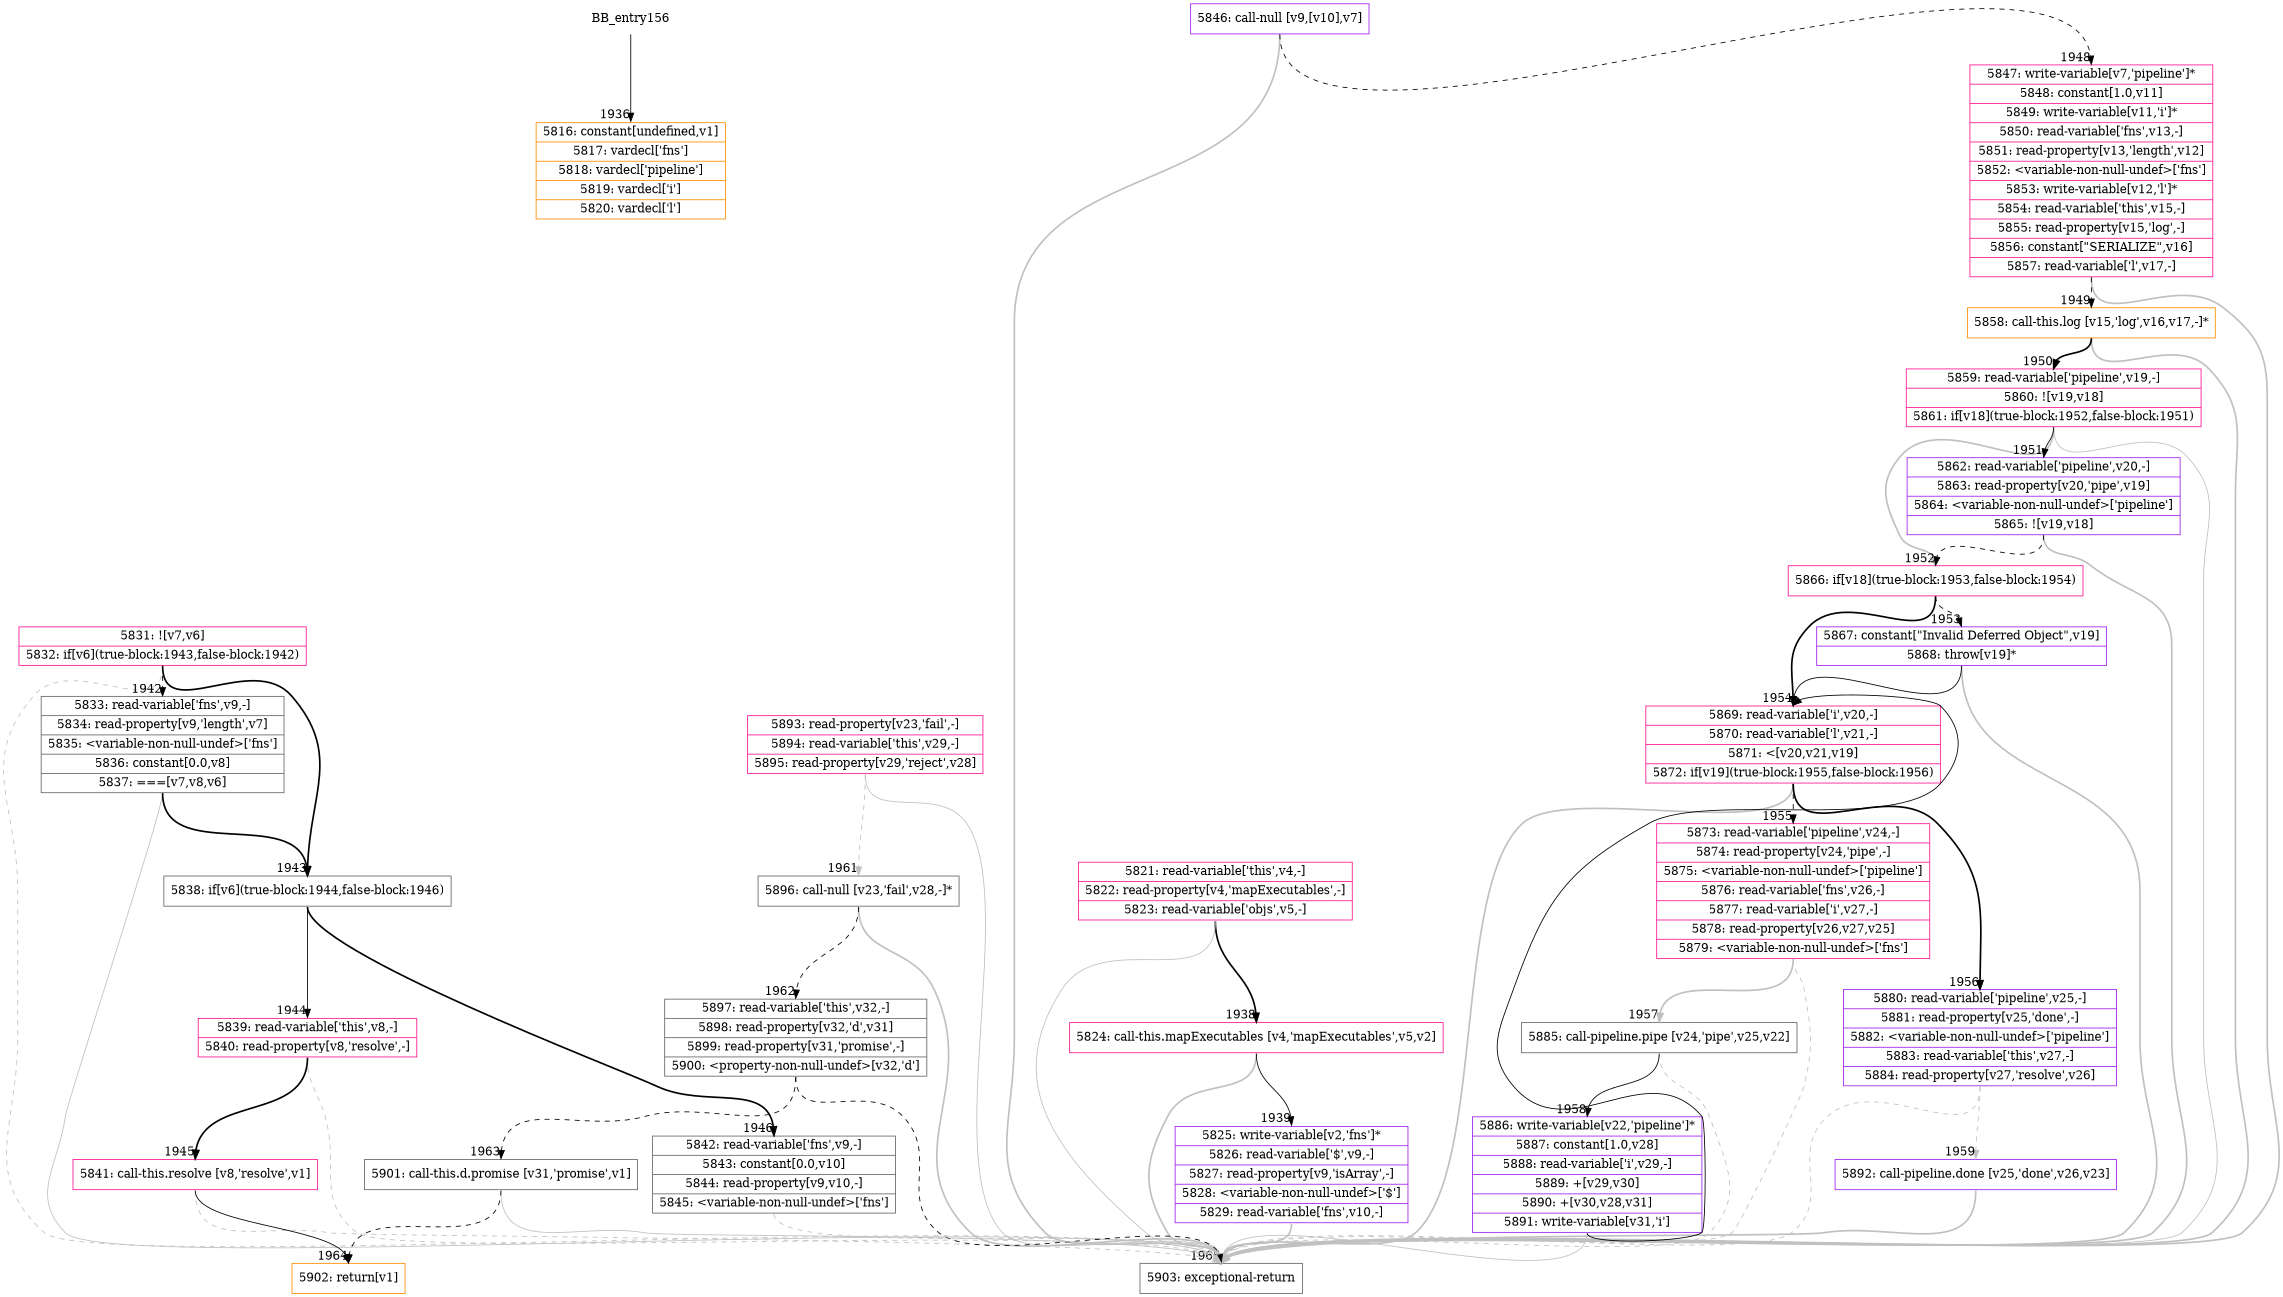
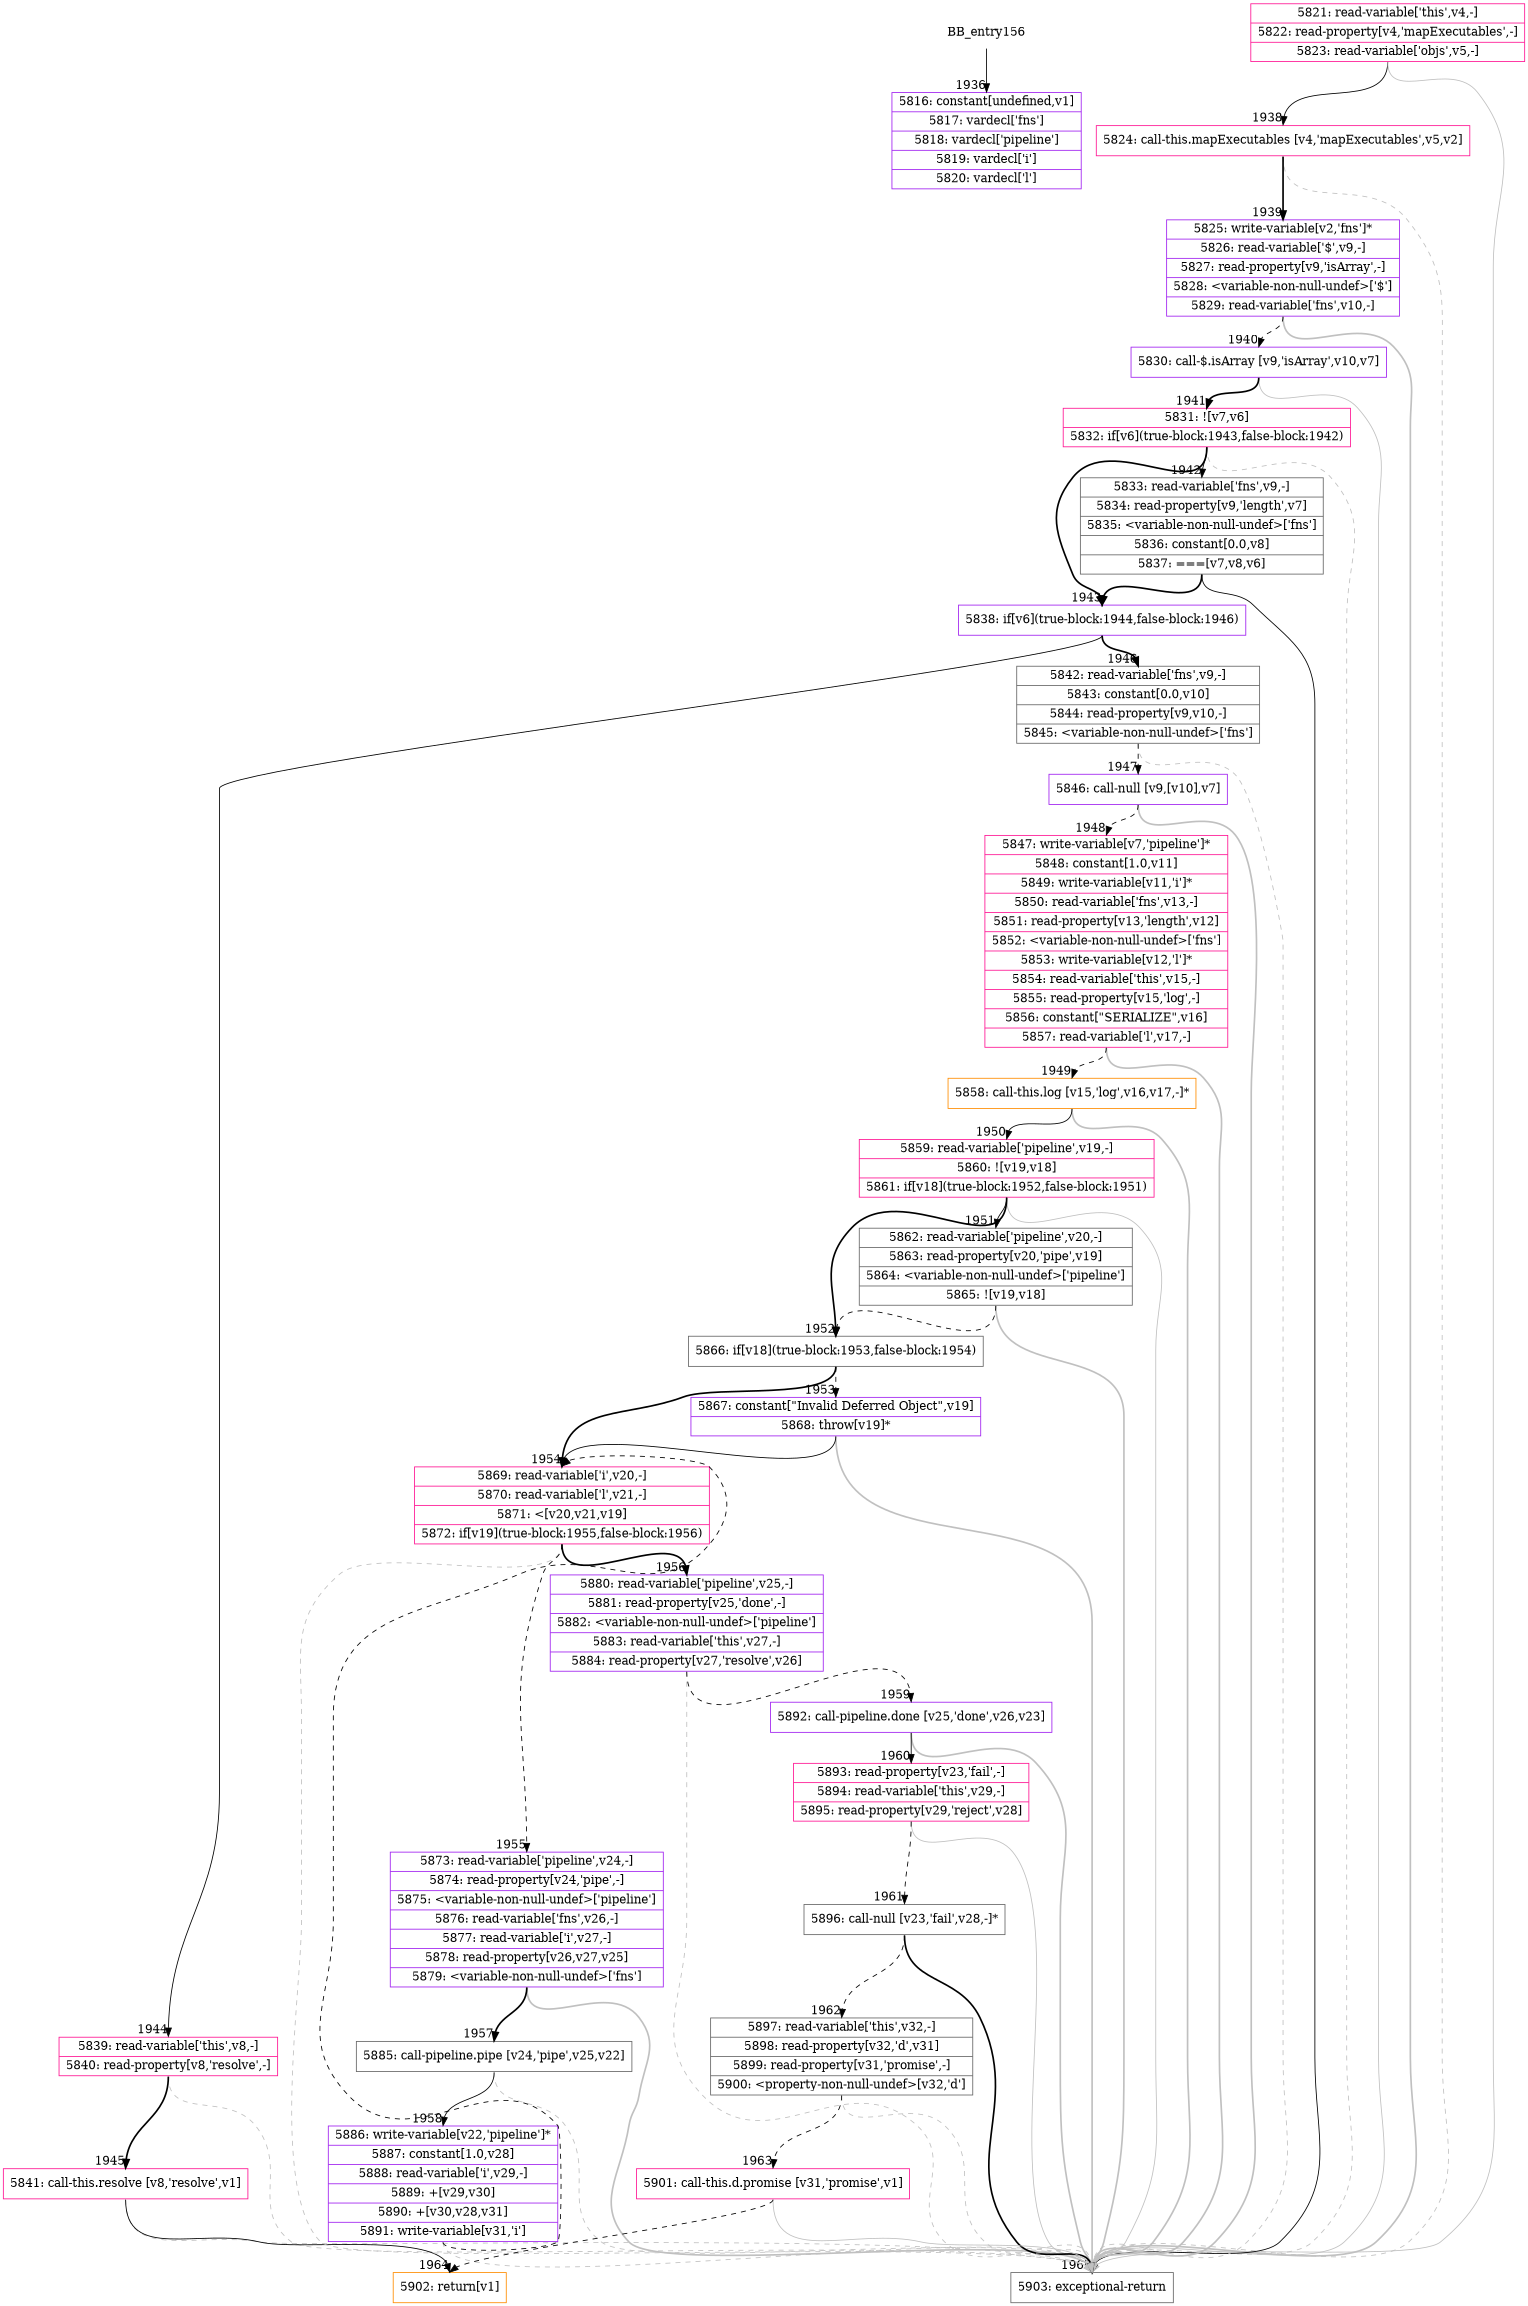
node "5816: constant[undefined,v1]": color darkorange -> purple
edge "5858: call-this.log [v15,'log',v16,v17,-]*" -> "5859: read-variable['pipeline',v19,-]": style bold -> solid
node "5830: call-$.isArray [v9,'isArray',v10,v7]": added
edge "5859: read-variable['pipeline',v19,-]" -> "5866: if[v18](true-block:1953,false-block:1954)": color gray -> black
node "5862: read-variable['pipeline',v20,-]": color purple -> gray40
node "5866: if[v18](true-block:1953,false-block:1954)": color deeppink -> gray40
edge "5831: ![v7,v6]" -> "5833: read-variable['fns',v9,-]": style dashed -> solid
edge "5842: read-variable['fns',v9,-]" -> "5846: call-null [v9,[v10],v7]": added
edge "5893: read-property[v23,'fail',-]" -> "5896: call-null [v23,'fail',v28,-]*": color gray -> black
node "5838: if[v6](true-block:1944,false-block:1946)": color gray40 -> purple
node "5873: read-variable['pipeline',v24,-]": color deeppink -> purple
edge "5886: write-variable[v22,'pipeline']*" -> "5869: read-variable['i',v20,-]": style solid -> dashed
edge "5821: read-variable['this',v4,-]" -> "5824: call-this.mapExecutables [v4,'mapExecutables',v5,v2]": style bold -> solid
edge "5869: read-variable['i',v20,-]" -> "5903: exceptional-return": style bold -> dashed
edge "5873: read-variable['pipeline',v24,-]" -> "5885: call-pipeline.pipe [v24,'pipe',v25,v22]": color gray -> black
edge "5824: call-this.mapExecutables [v4,'mapExecutables',v5,v2]" -> "5825: write-variable[v2,'fns']*": style solid -> bold
edge "5880: read-variable['pipeline',v25,-]" -> "5892: call-pipeline.done [v25,'done',v26,v23]": color gray -> black
edge "5824: call-this.mapExecutables [v4,'mapExecutables',v5,v2]" -> "5903: exceptional-return": style bold -> dashed
node "5901: call-this.d.promise [v31,'promise',v1]": color gray40 -> deeppink
edge "5896: call-null [v23,'fail',v28,-]*" -> "5903: exceptional-return": color gray -> black
edge "5833: read-variable['fns',v9,-]" -> "5903: exceptional-return": color gray -> black
edge "5873: read-variable['pipeline',v24,-]" -> "5903: exceptional-return": style dashed -> bold
edge "5897: read-variable['this',v32,-]" -> "5903: exceptional-return": color black -> gray
edge "5886: write-variable[v22,'pipeline']*" -> "5903: exceptional-return": style solid -> dashed
edge "5892: call-pipeline.done [v25,'done',v26,v23]" -> "5893: read-property[v23,'fail',-]": added
